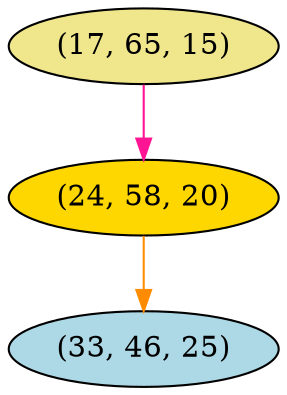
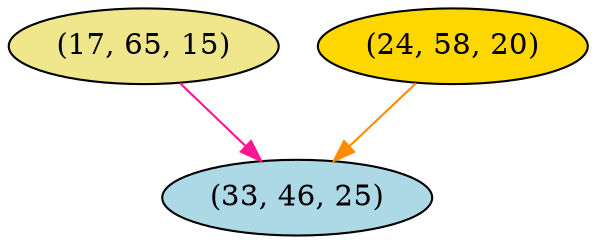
edge "(17, 65, 15)" -> "(24, 58, 20)": now "(17, 65, 15)" -> "(33, 46, 25)"
